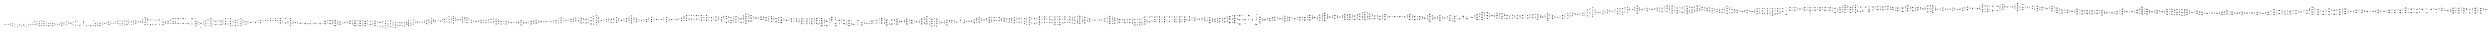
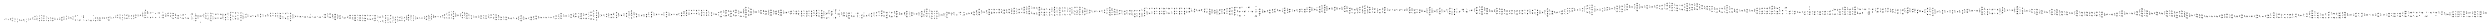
node "S302": removed
